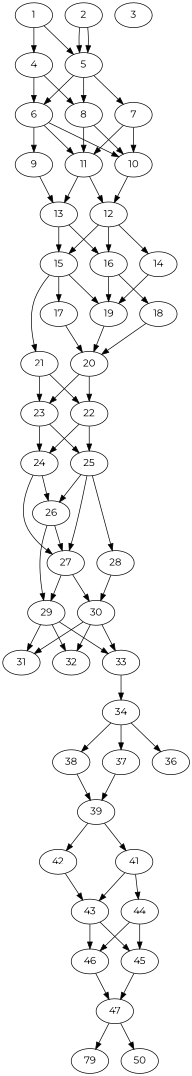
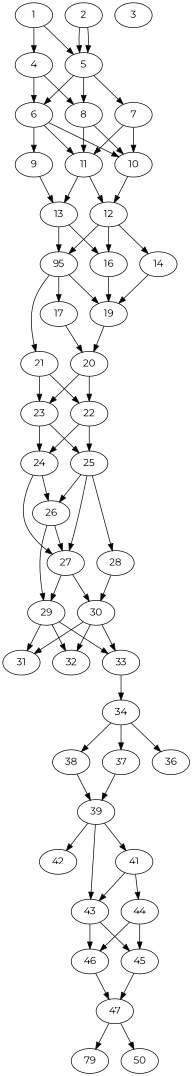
node "15": label "15" -> "95"
node "18": removed
edge "42" -> "43": now "39" -> "43"
